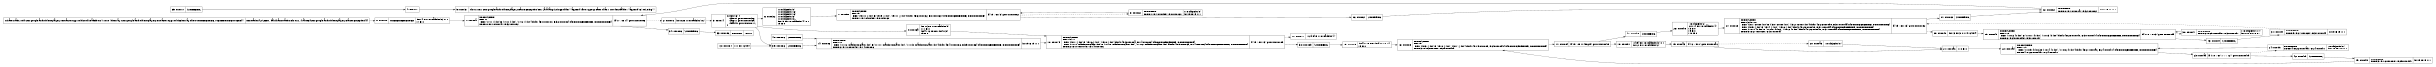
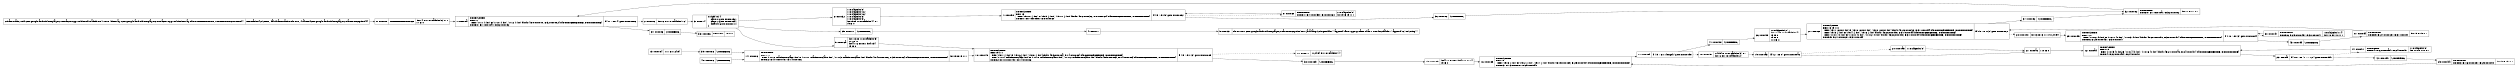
edge "31: 0x00df" -> "27: 0x00ce": style dashed -> solid
edge "3: 0x0014" -> "39: 0x0086": now "3: 0x0014" -> "35: 0x0017"
